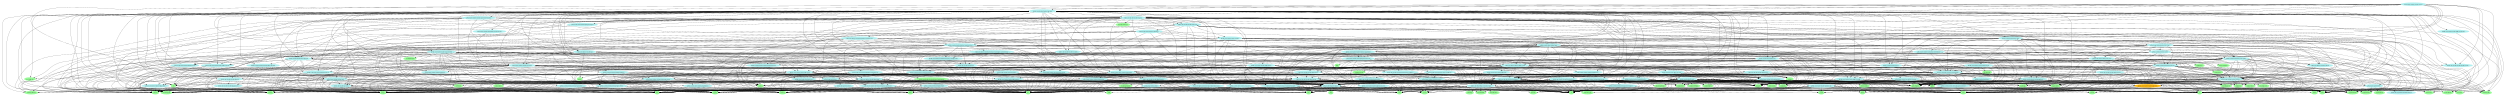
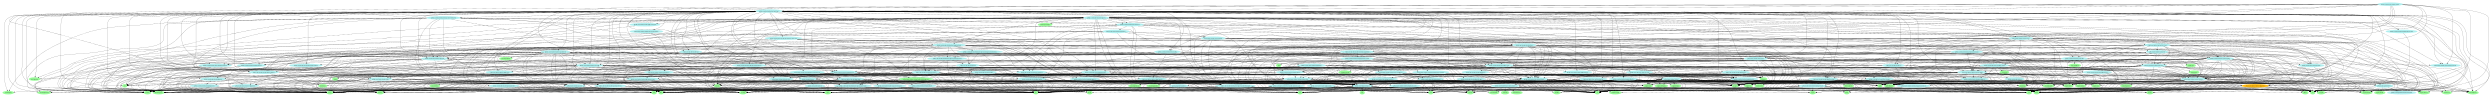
node "github.com/docker/docker/pkg/blkiodev": removed
